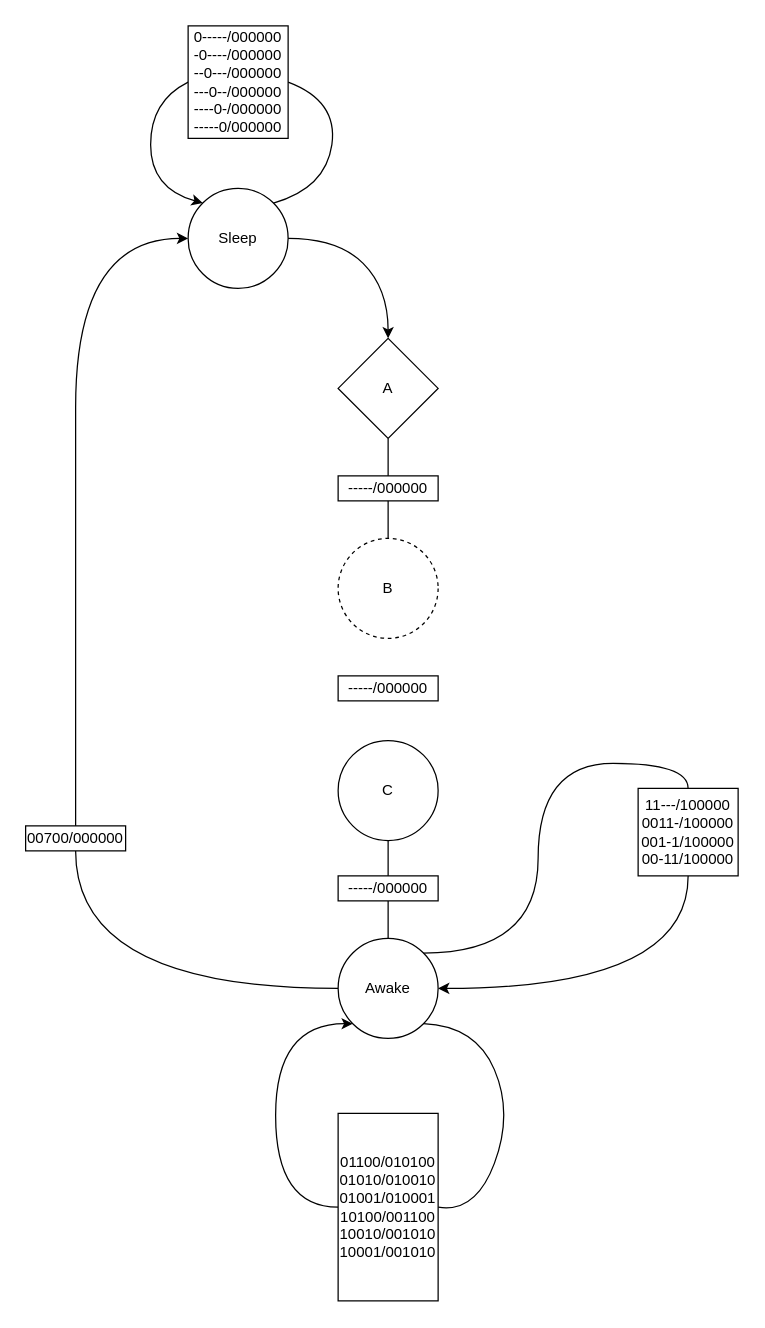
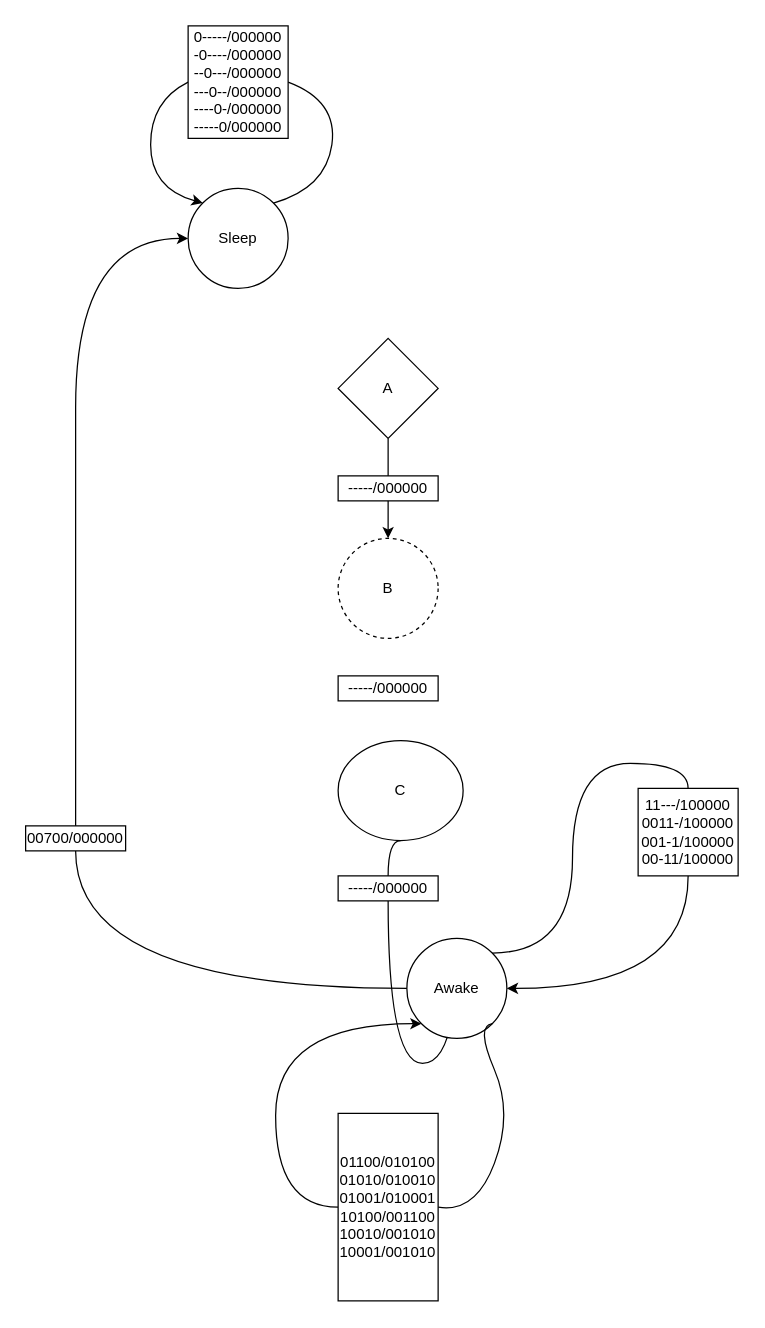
edge "Sleep" -> "A": removed
edge "A" -- "B": arrowhead none -> classic
node "C": size 100x100 -> 125x100
node "Awake": moved (388, 988) -> (457, 988)
